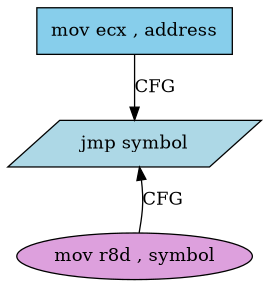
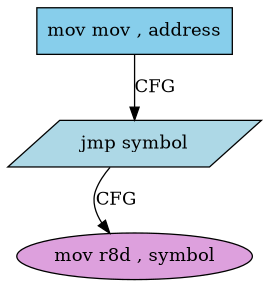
node "mov ecx , address": label "mov ecx , address" -> "mov mov , address"
edge "mov r8d , symbol" -> "jmp symbol": reversed
